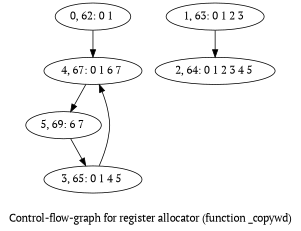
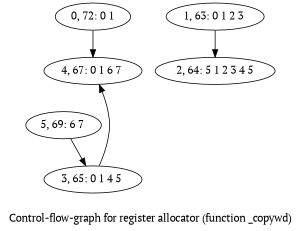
node "0, 62: 0 1": label "0, 62: 0 1" -> "0, 72: 0 1"
node "2, 64: 0 1 2 3 4 5": label "2, 64: 0 1 2 3 4 5" -> "2, 64: 5 1 2 3 4 5"
edge "4, 67: 0 1 6 7" -> "5, 69: 6 7": removed
